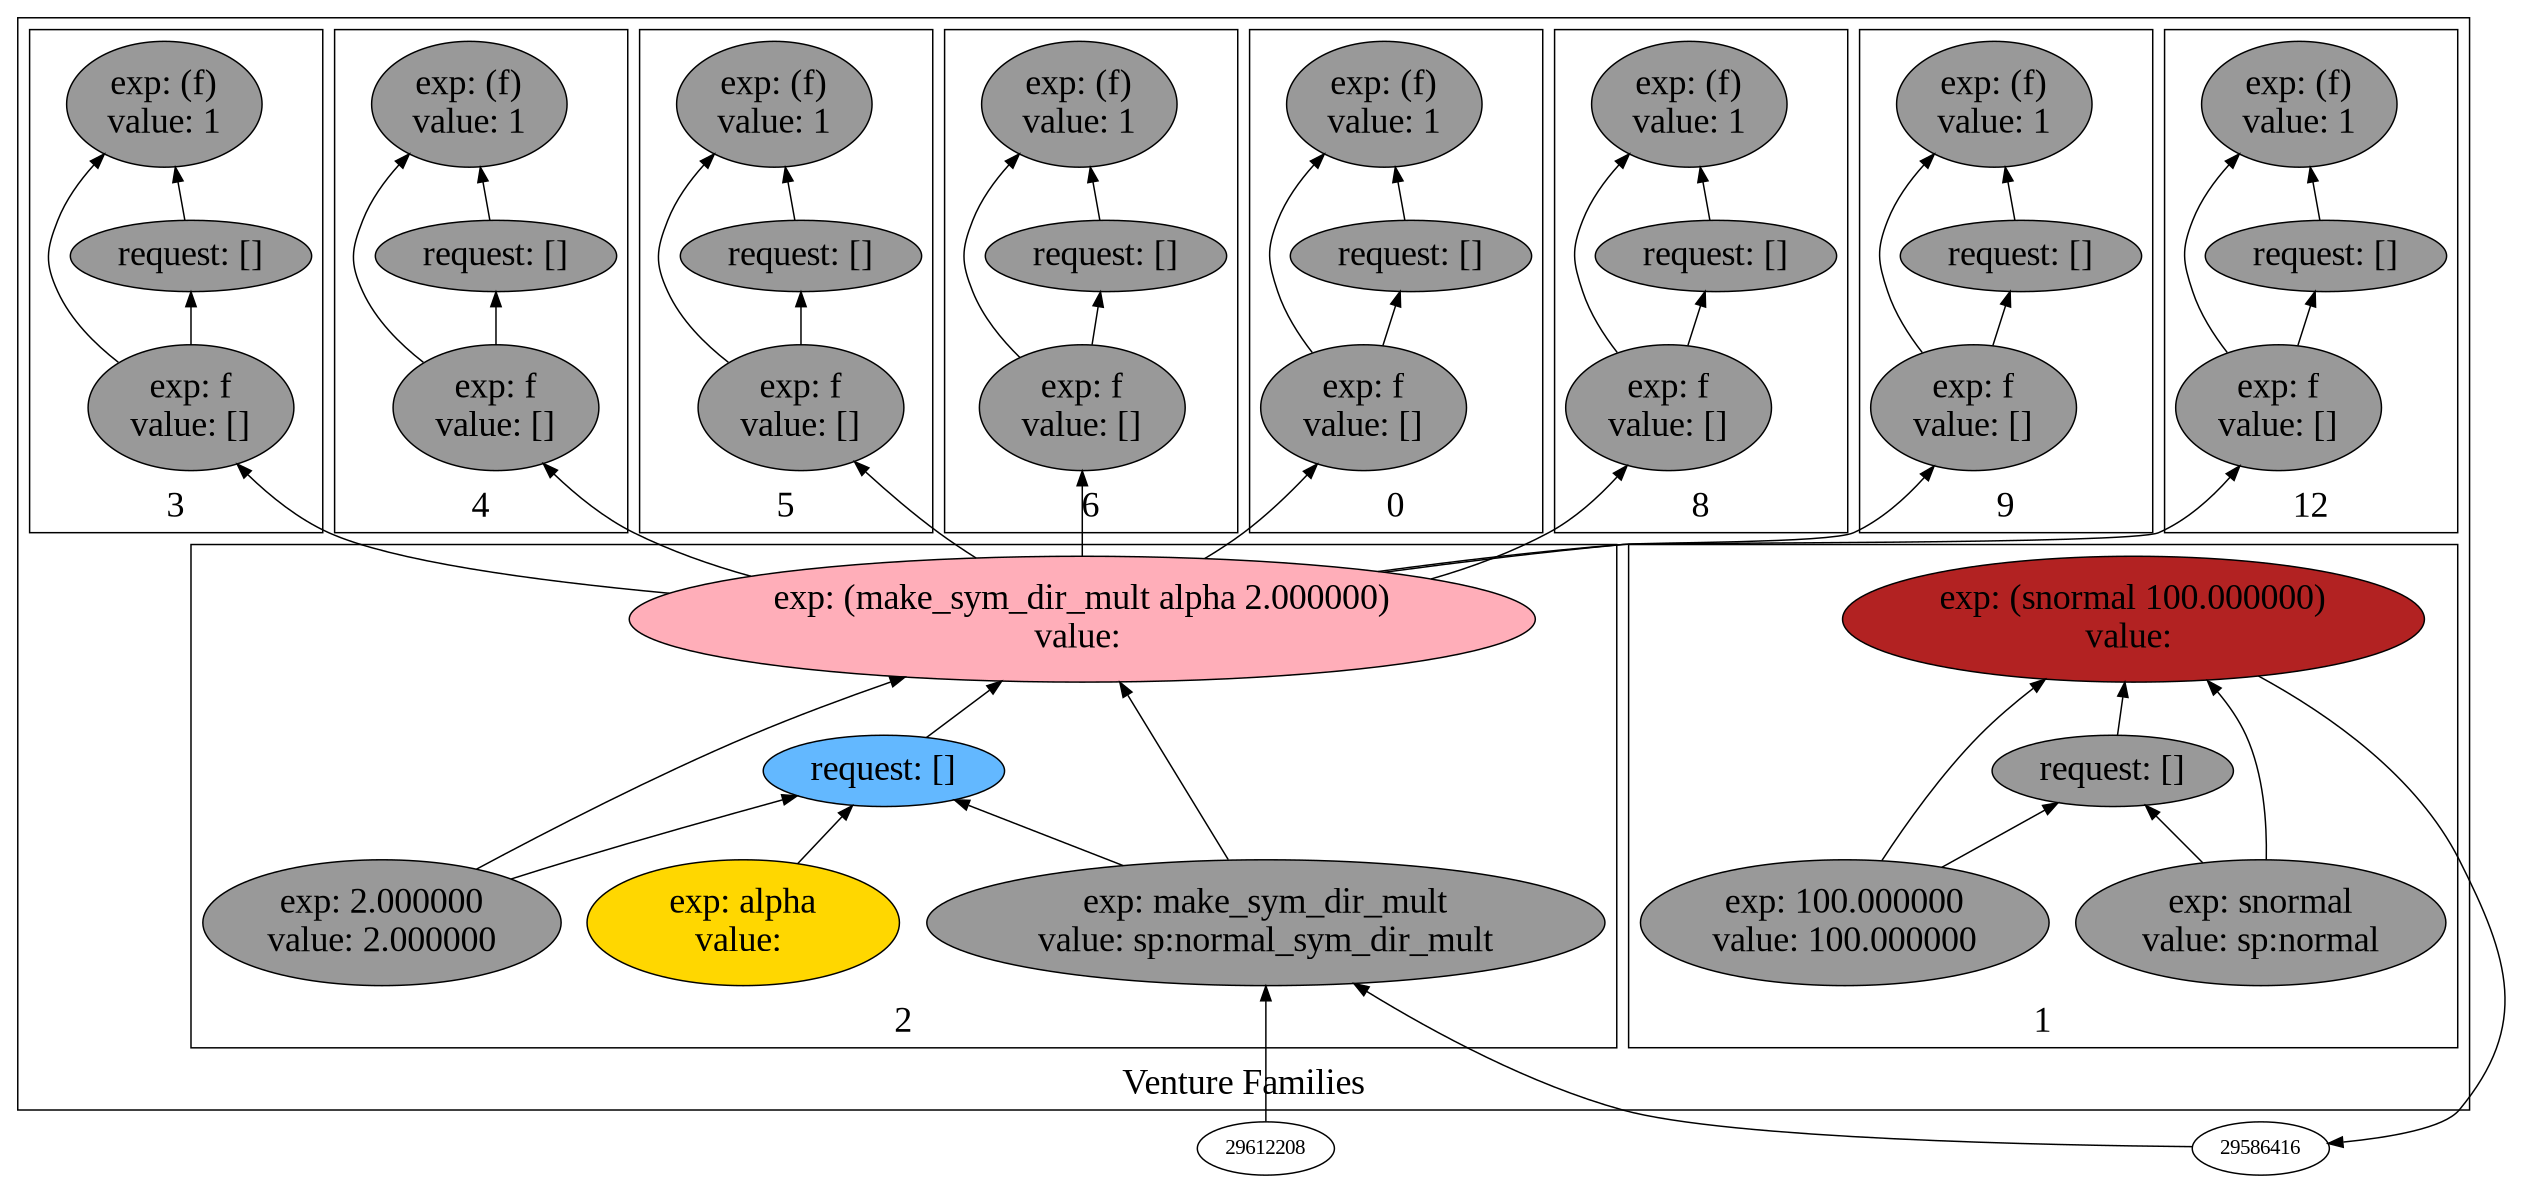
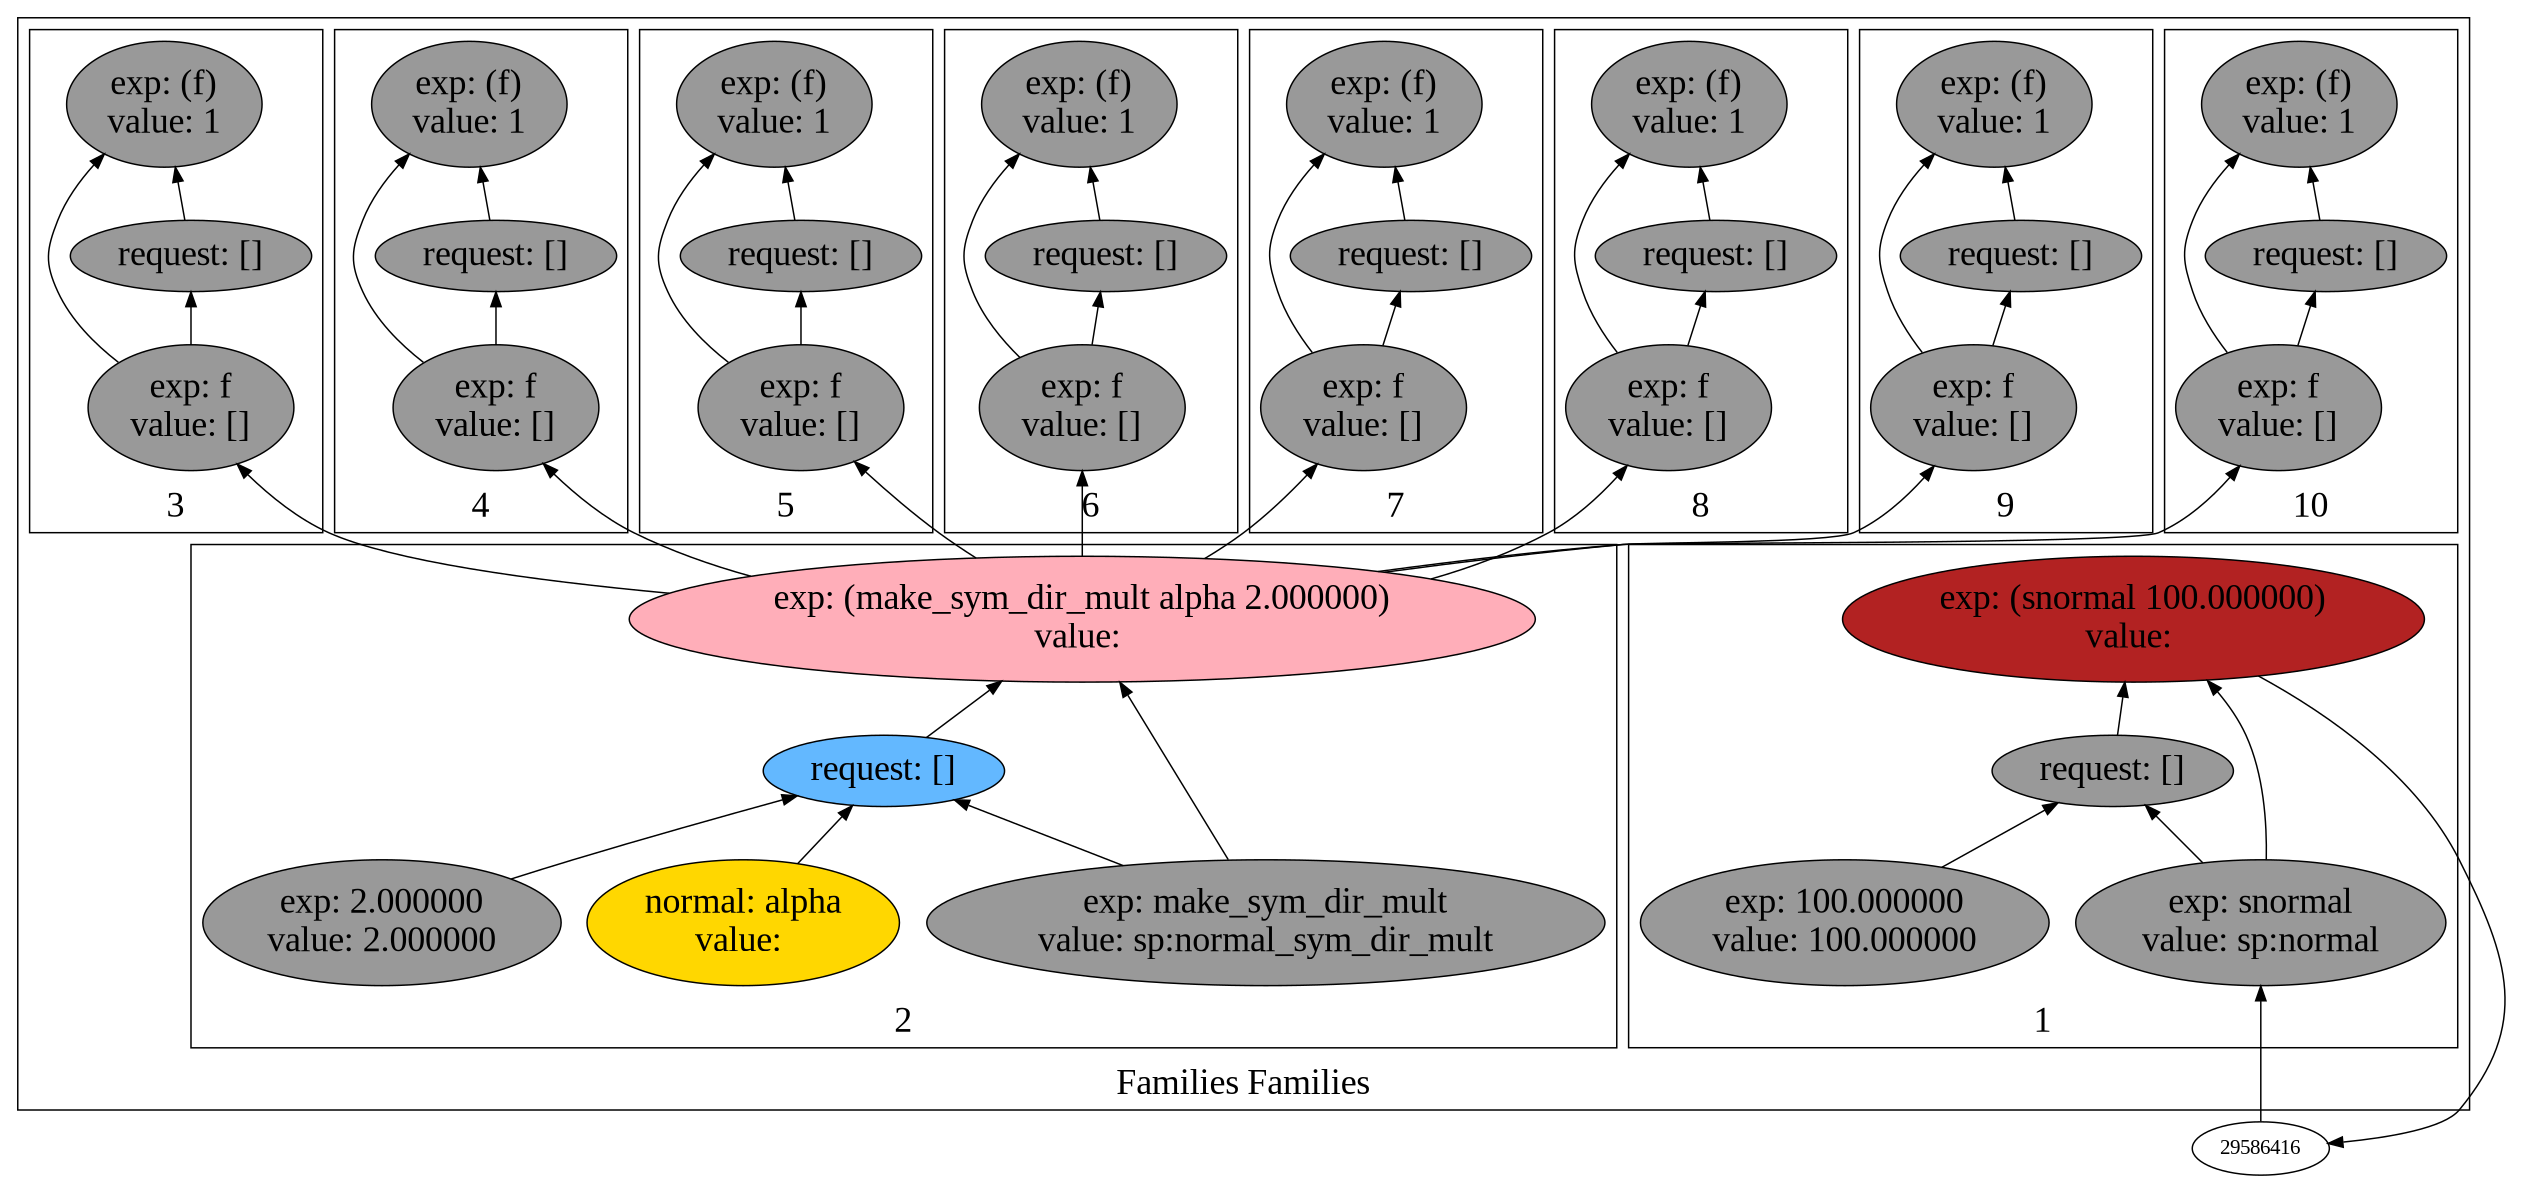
cluster "0": label "0" -> "7"
cluster "12": label "12" -> "10"
edge "exp: 2.000000 value: 2.000000" -> "exp: (make_sym_dir_mult alpha 2.000000) value:": removed
edge "exp: 100.000000 value: 100.000000" -> "exp: (snormal 100.000000) value:": removed
node "exp: alpha value:": label "exp: alpha value:" -> "normal: alpha value:"
cluster "Venture Families": label "Venture Families" -> "Families Families"
edge "29586416" -> "exp: make_sym_dir_mult value: sp:normal_sym_dir_mult": now "29586416" -> "exp: snormal value: sp:normal"
node "29612208": removed
